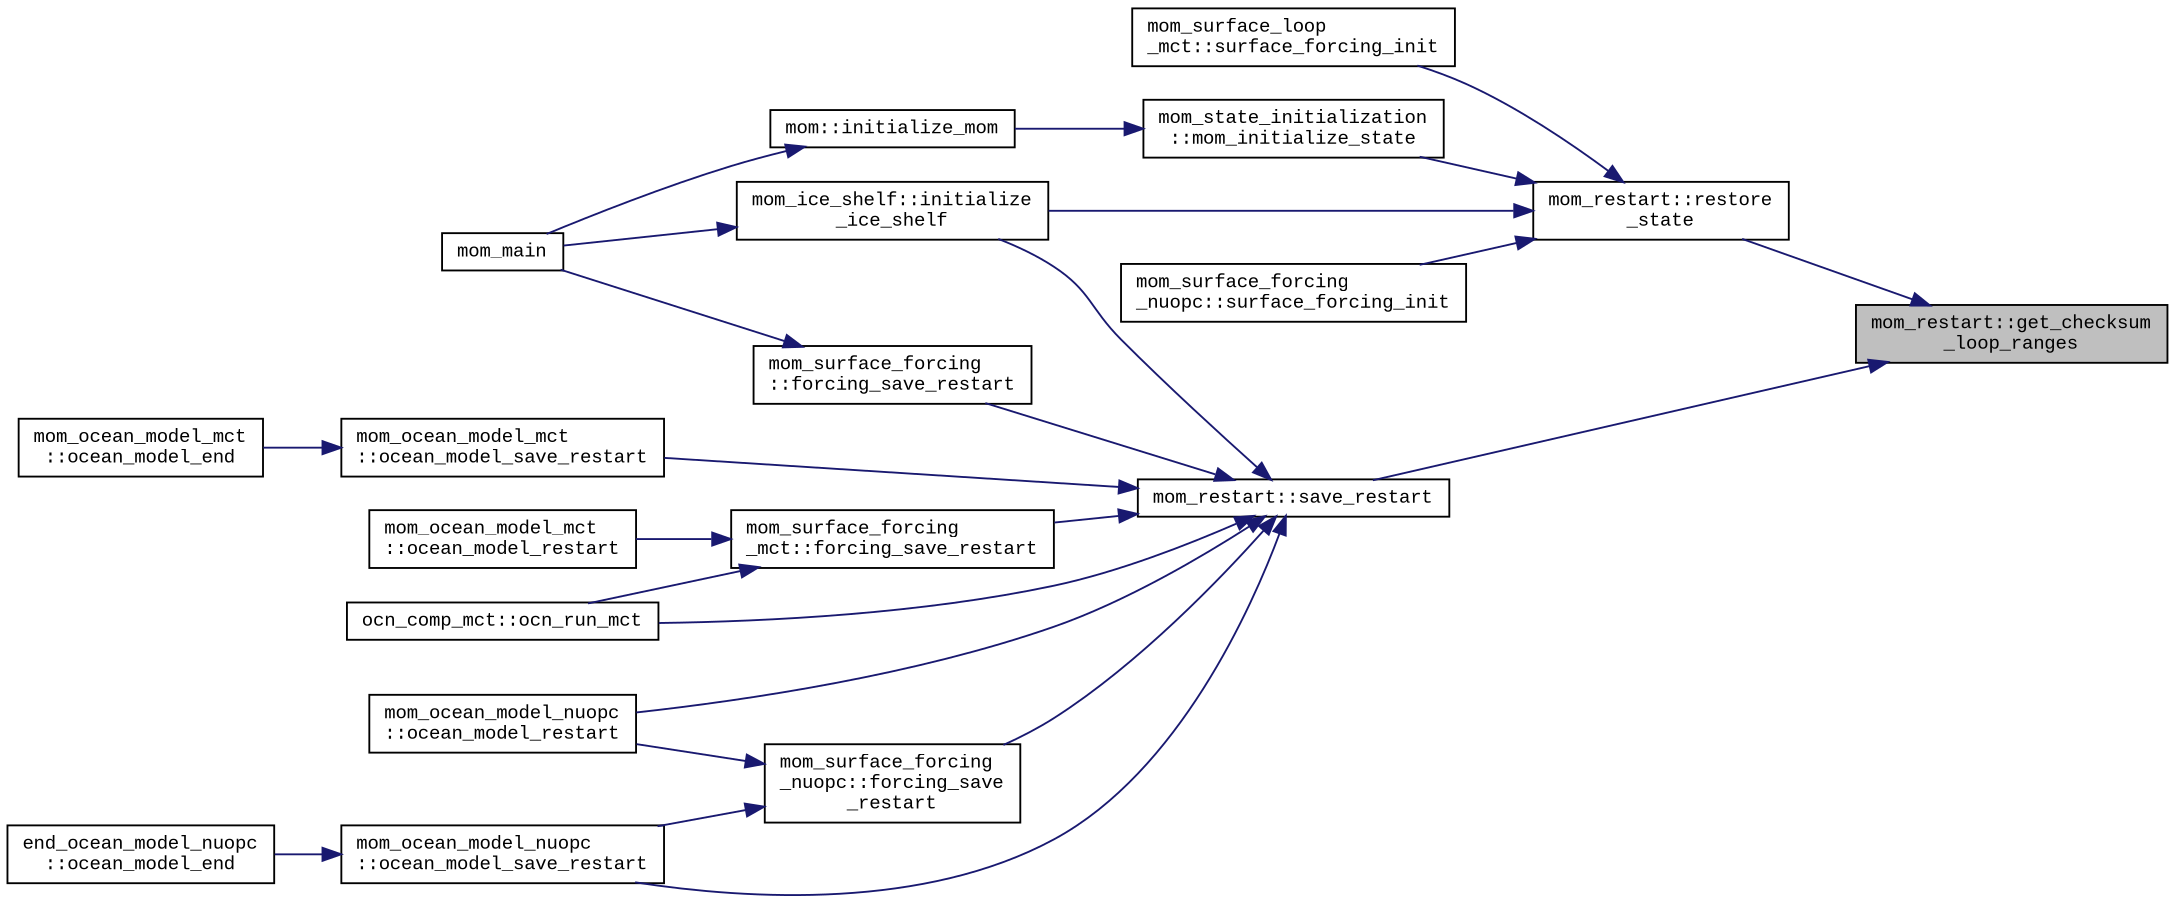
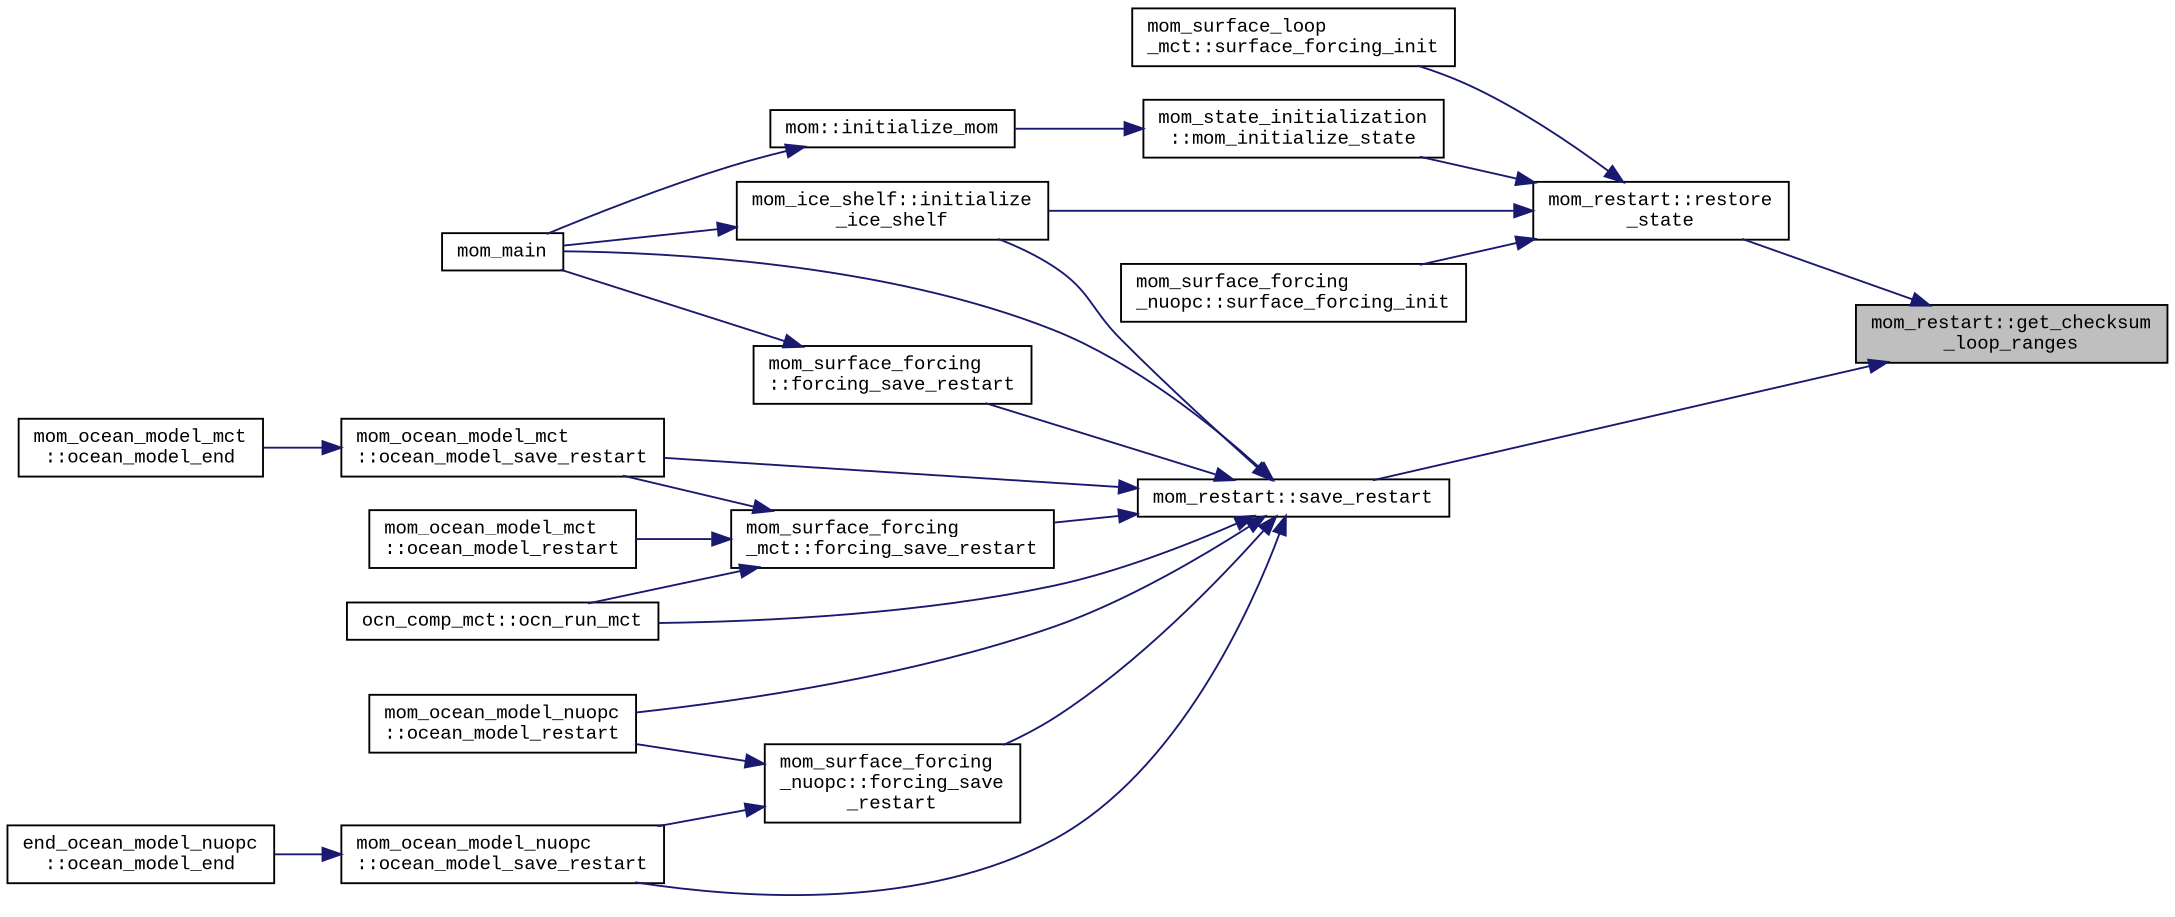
edge "mom_main" -> "mom_restart::save_restart": added
edge "mom_ocean_model_mct ::ocean_model_save_restart" -> "mom_surface_forcing _mct::forcing_save_restart": added
